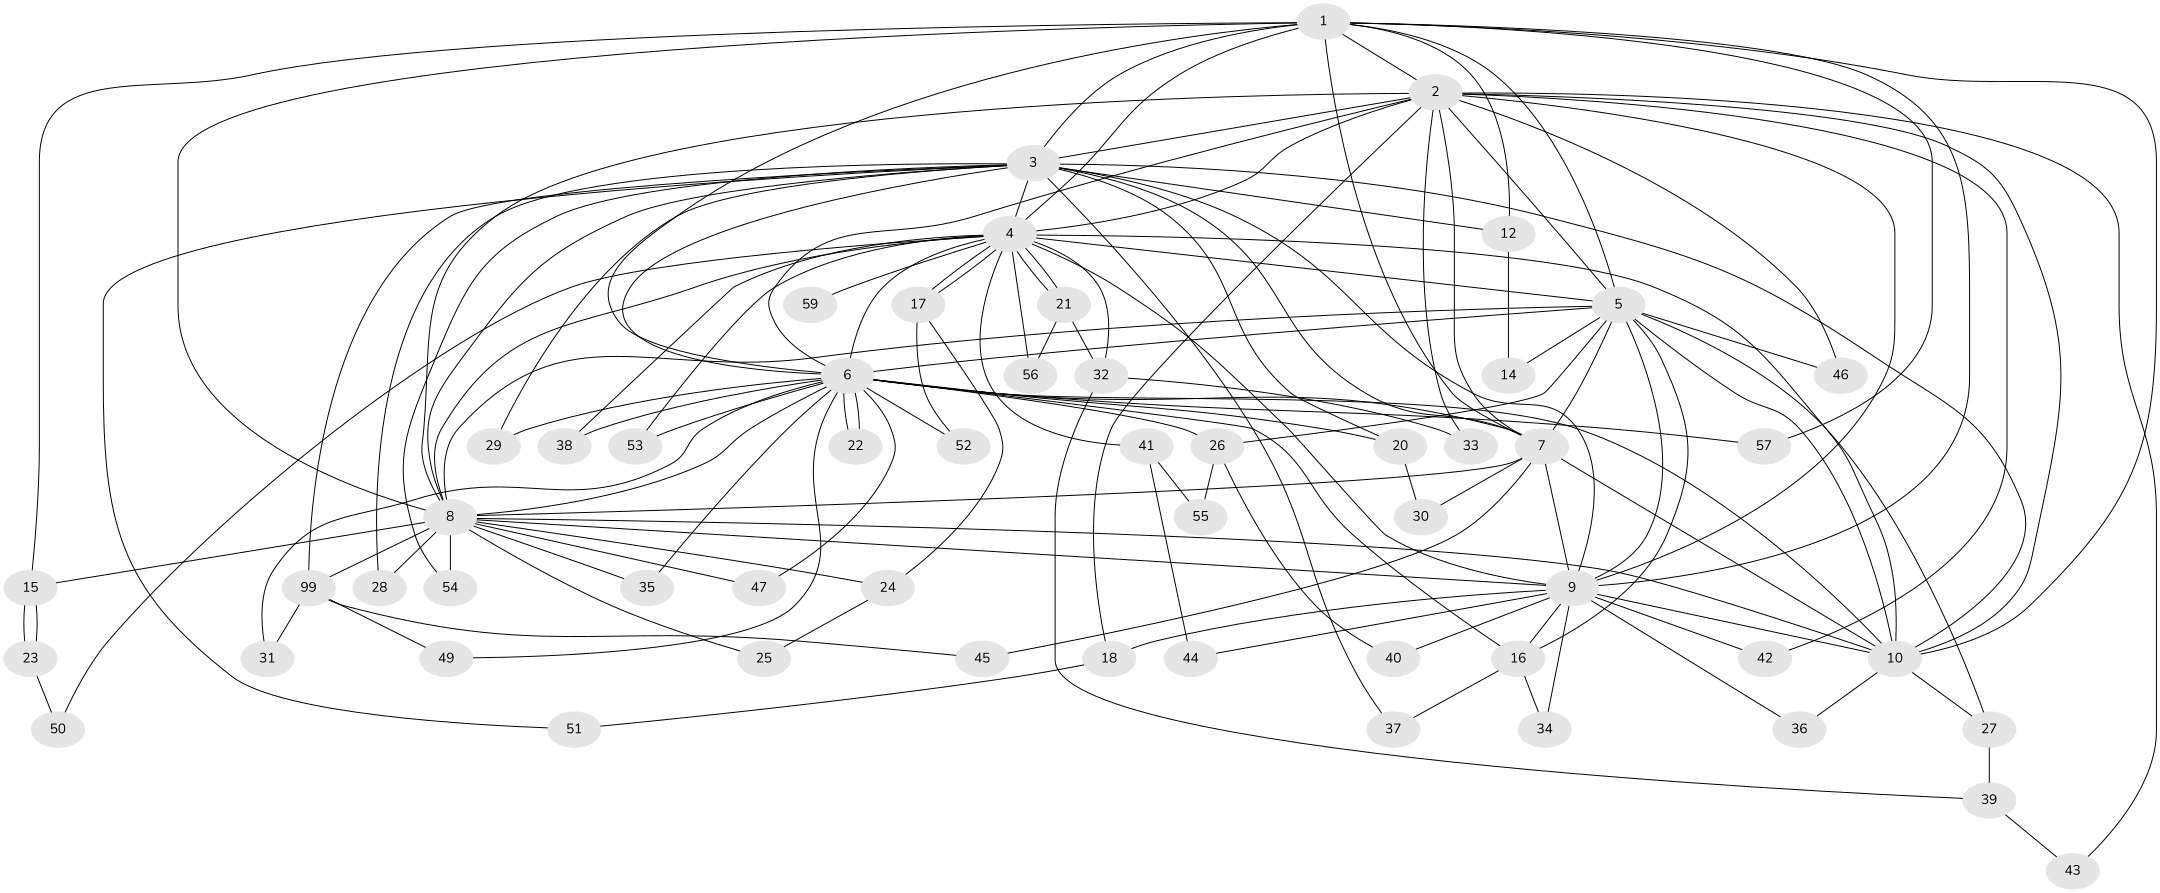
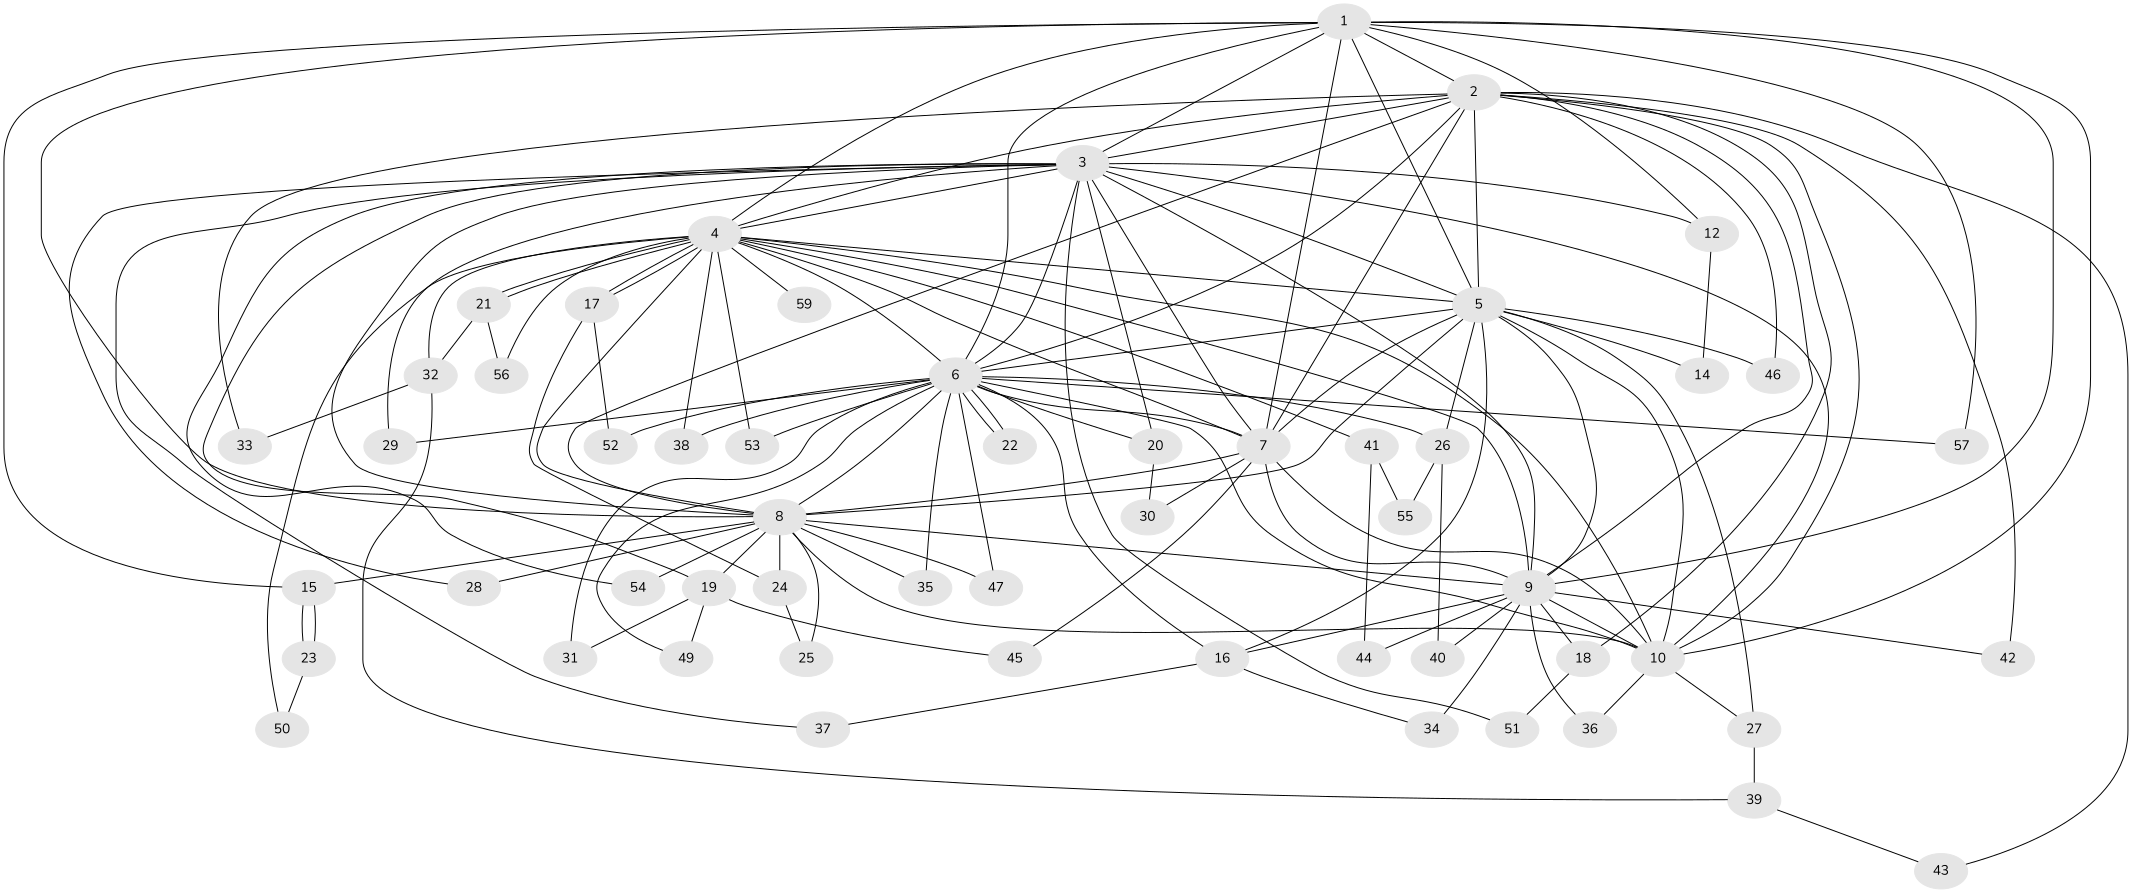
edge "3" -- "5": added
edge "4" -- "7": added
node "99": label "99" -> "19"
